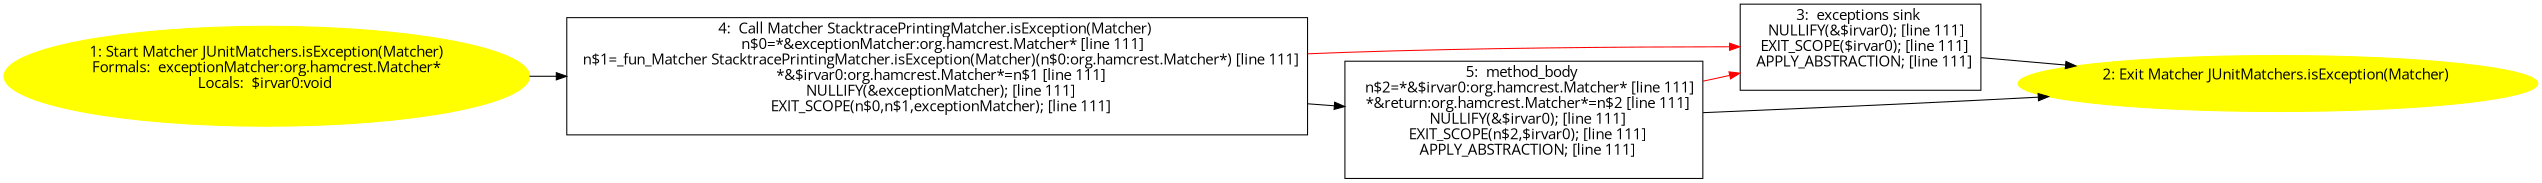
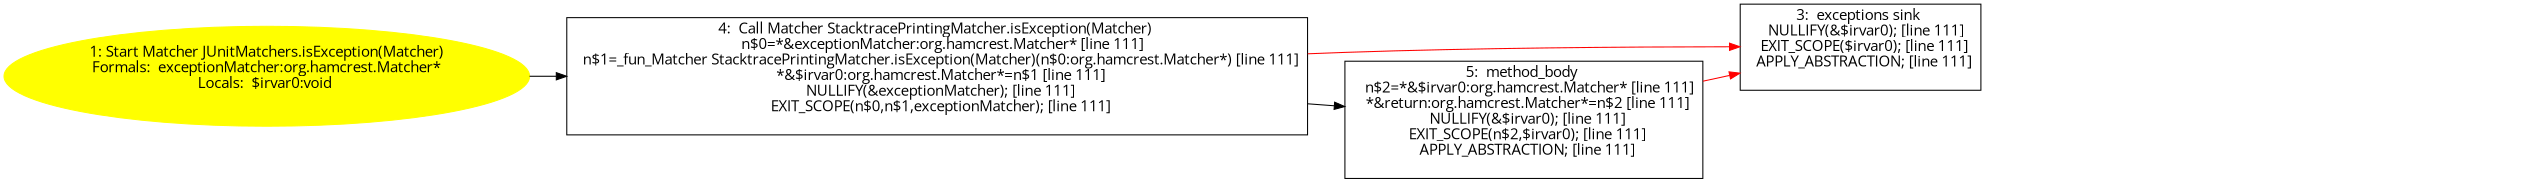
node "2: Exit Matcher JUnitMatchers.isException(Matcher)": removed
